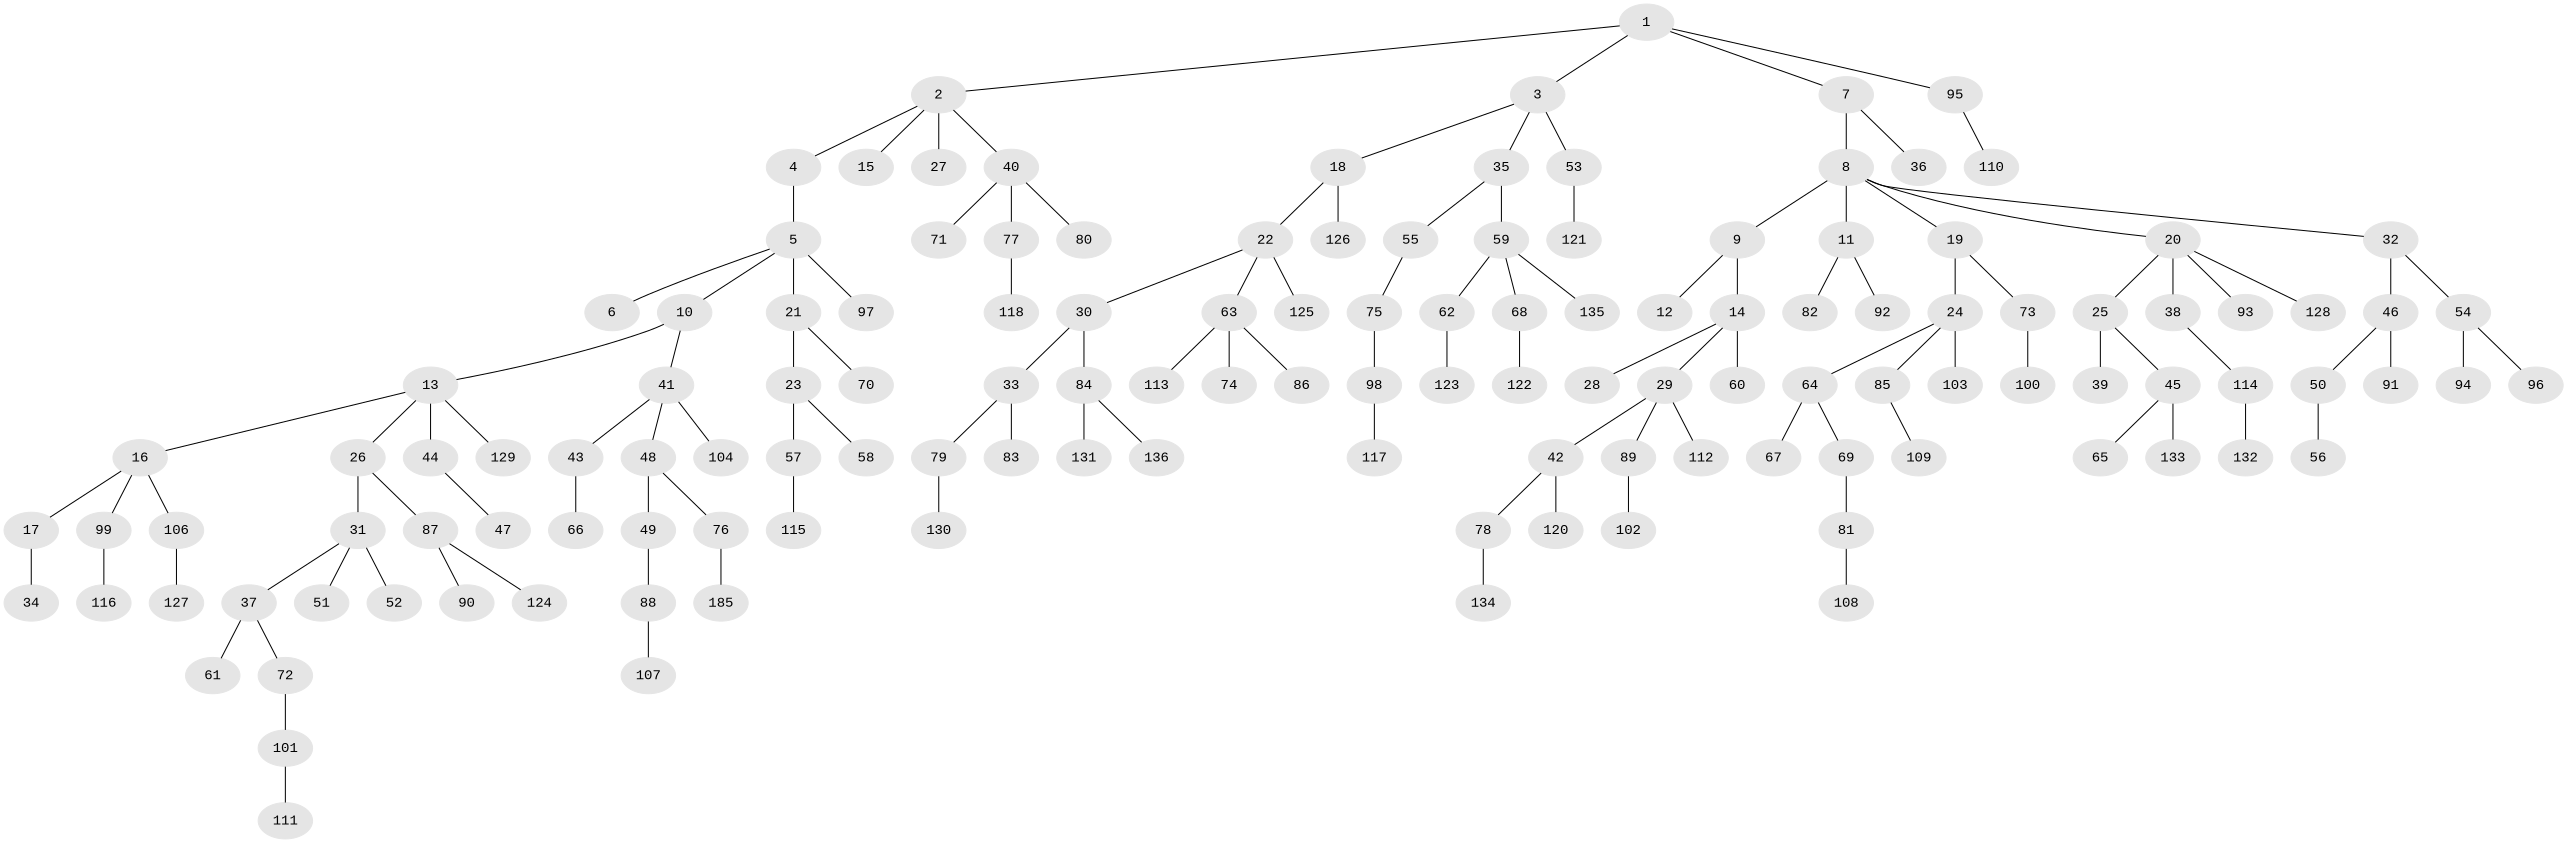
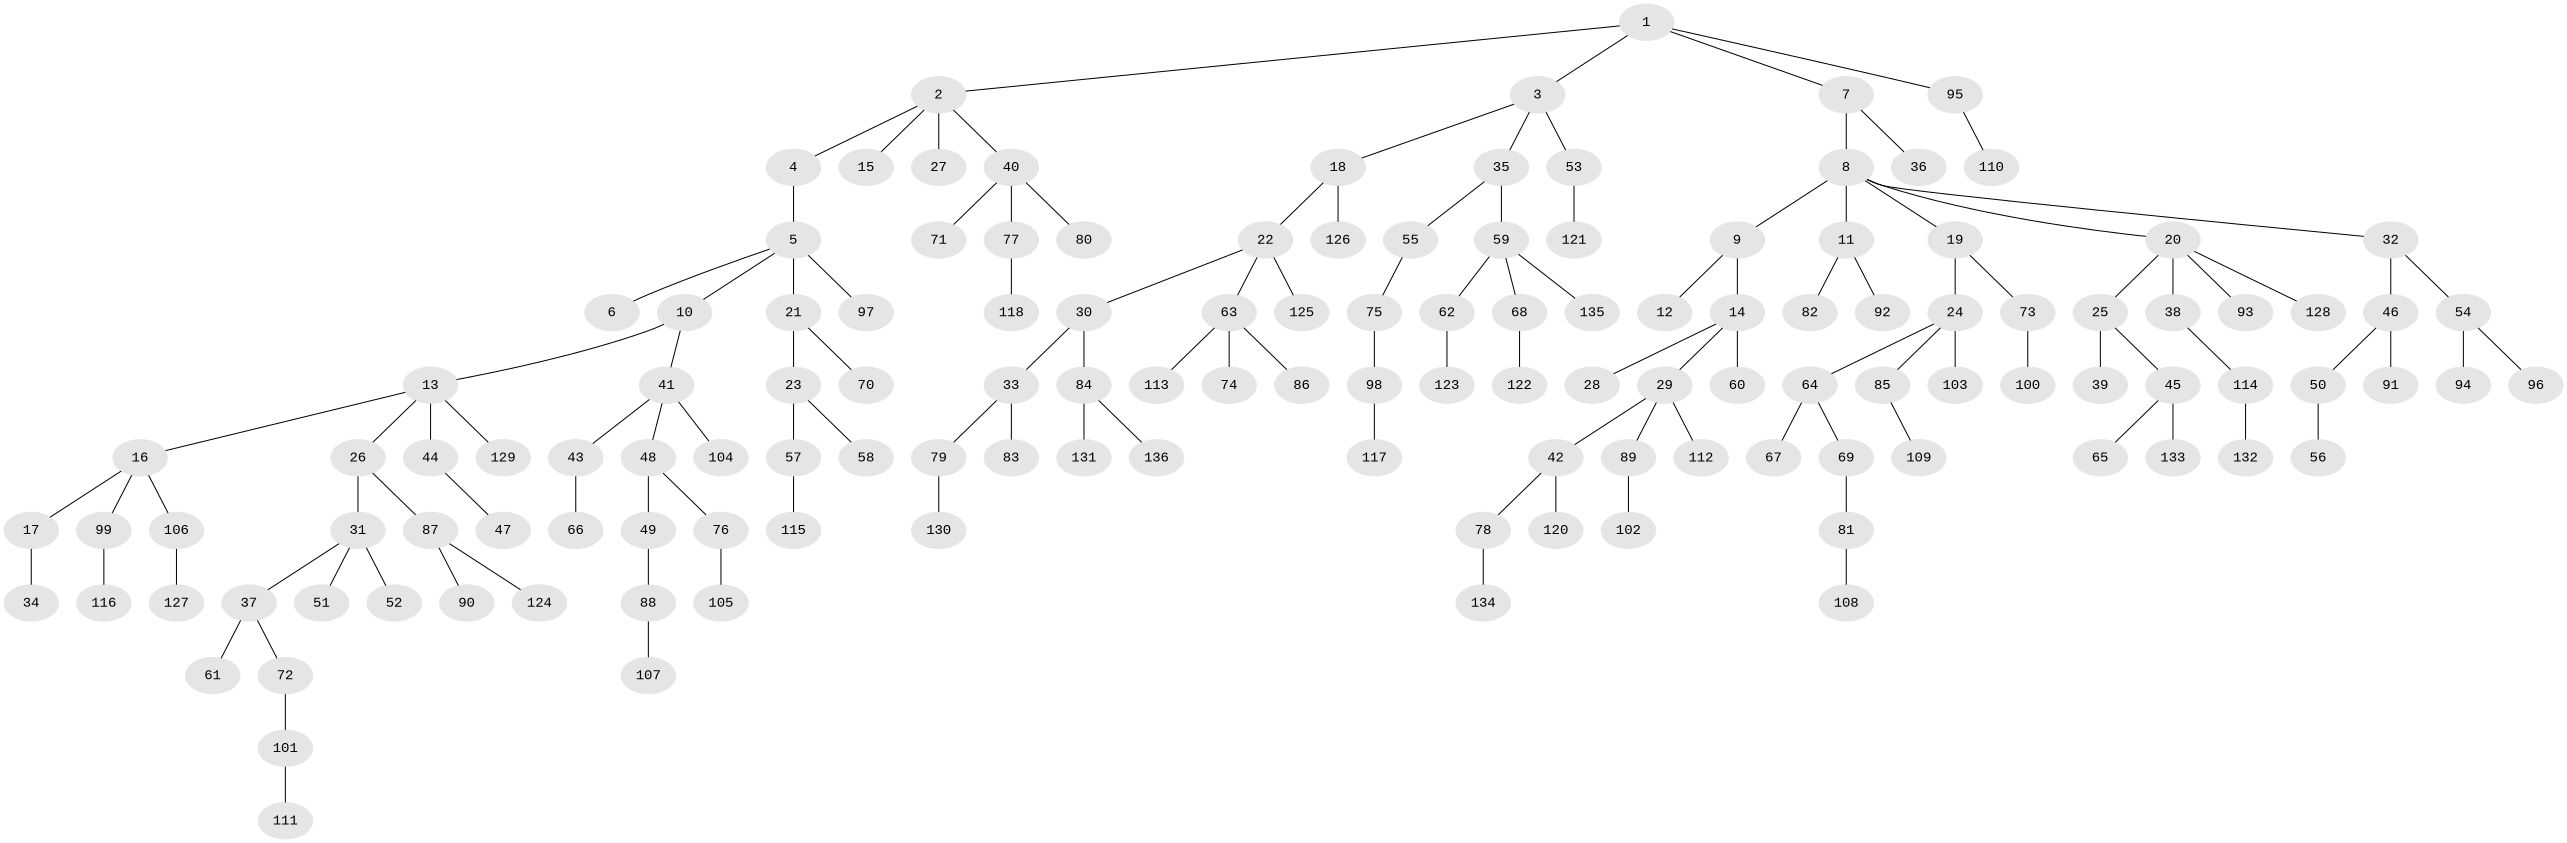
node "185": label "185" -> "105"
